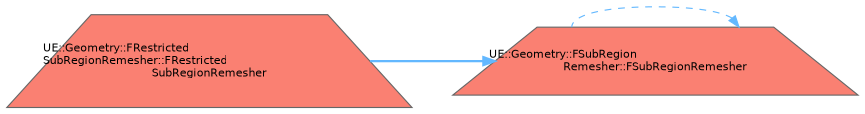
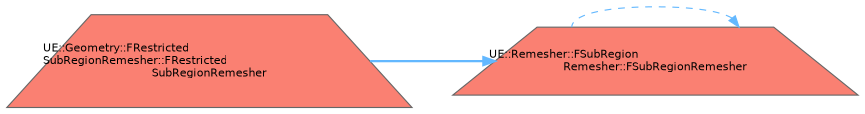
node "UE::Geometry::FSubRegion Remesher::FSubRegionRemesher": label "UE::Geometry::FSubRegion Remesher::FSubRegionRemesher" -> "UE::Remesher::FSubRegion Remesher::FSubRegionRemesher"
